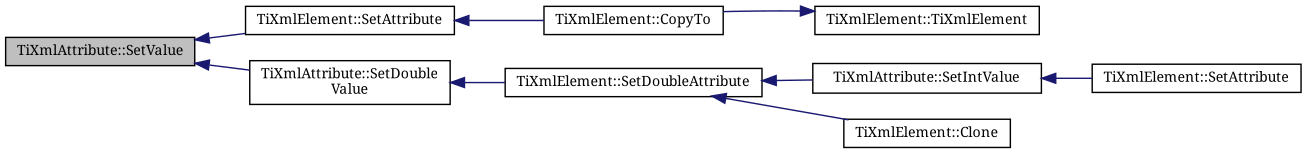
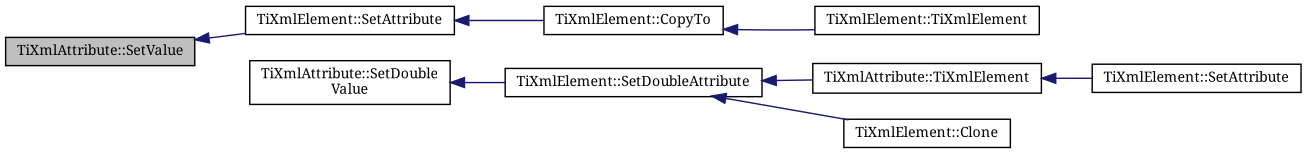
edge "TiXmlElement::CopyTo" -> "TiXmlElement::TiXmlElement": reversed
edge "TiXmlAttribute::SetDouble Value" -> "TiXmlAttribute::SetValue": removed
node "TiXmlAttribute::SetIntValue": label "TiXmlAttribute::SetIntValue" -> "TiXmlAttribute::TiXmlElement"
